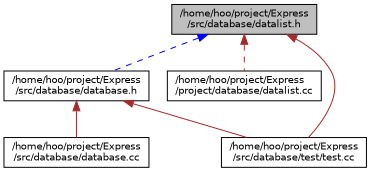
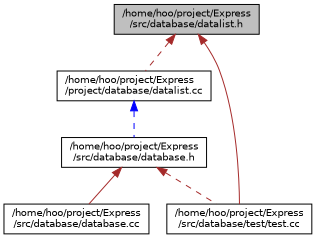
edge "/home/hoo/project/Express /src/database/database.h" -> "/home/hoo/project/Express /src/database/datalist.h": now "/home/hoo/project/Express /src/database/database.h" -> "/home/hoo/project/Express /project/database/datalist.cc"
edge "/home/hoo/project/Express /src/database/test/test.cc" -> "/home/hoo/project/Express /src/database/database.h": style solid -> dashed
